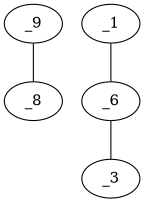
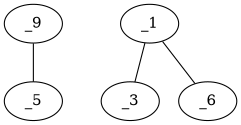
node "_8": label "_8" -> "_5"
edge "_6" -- "_3": now "_1" -- "_3"
